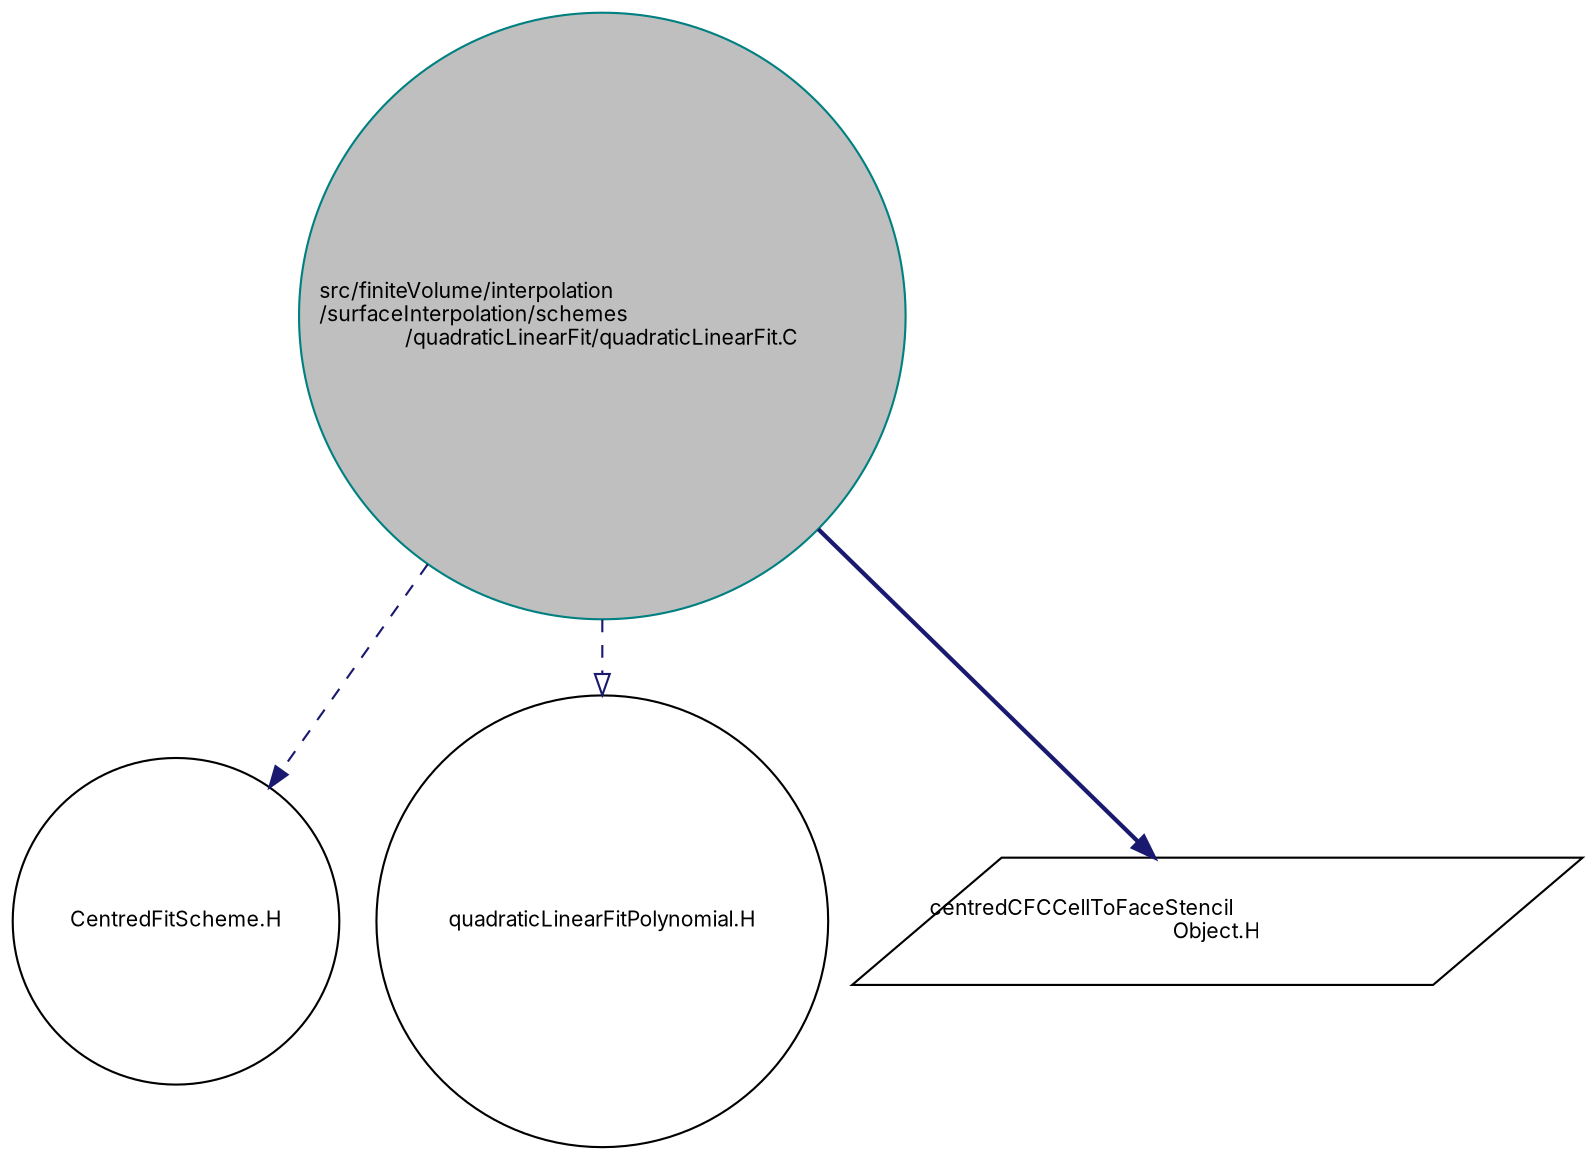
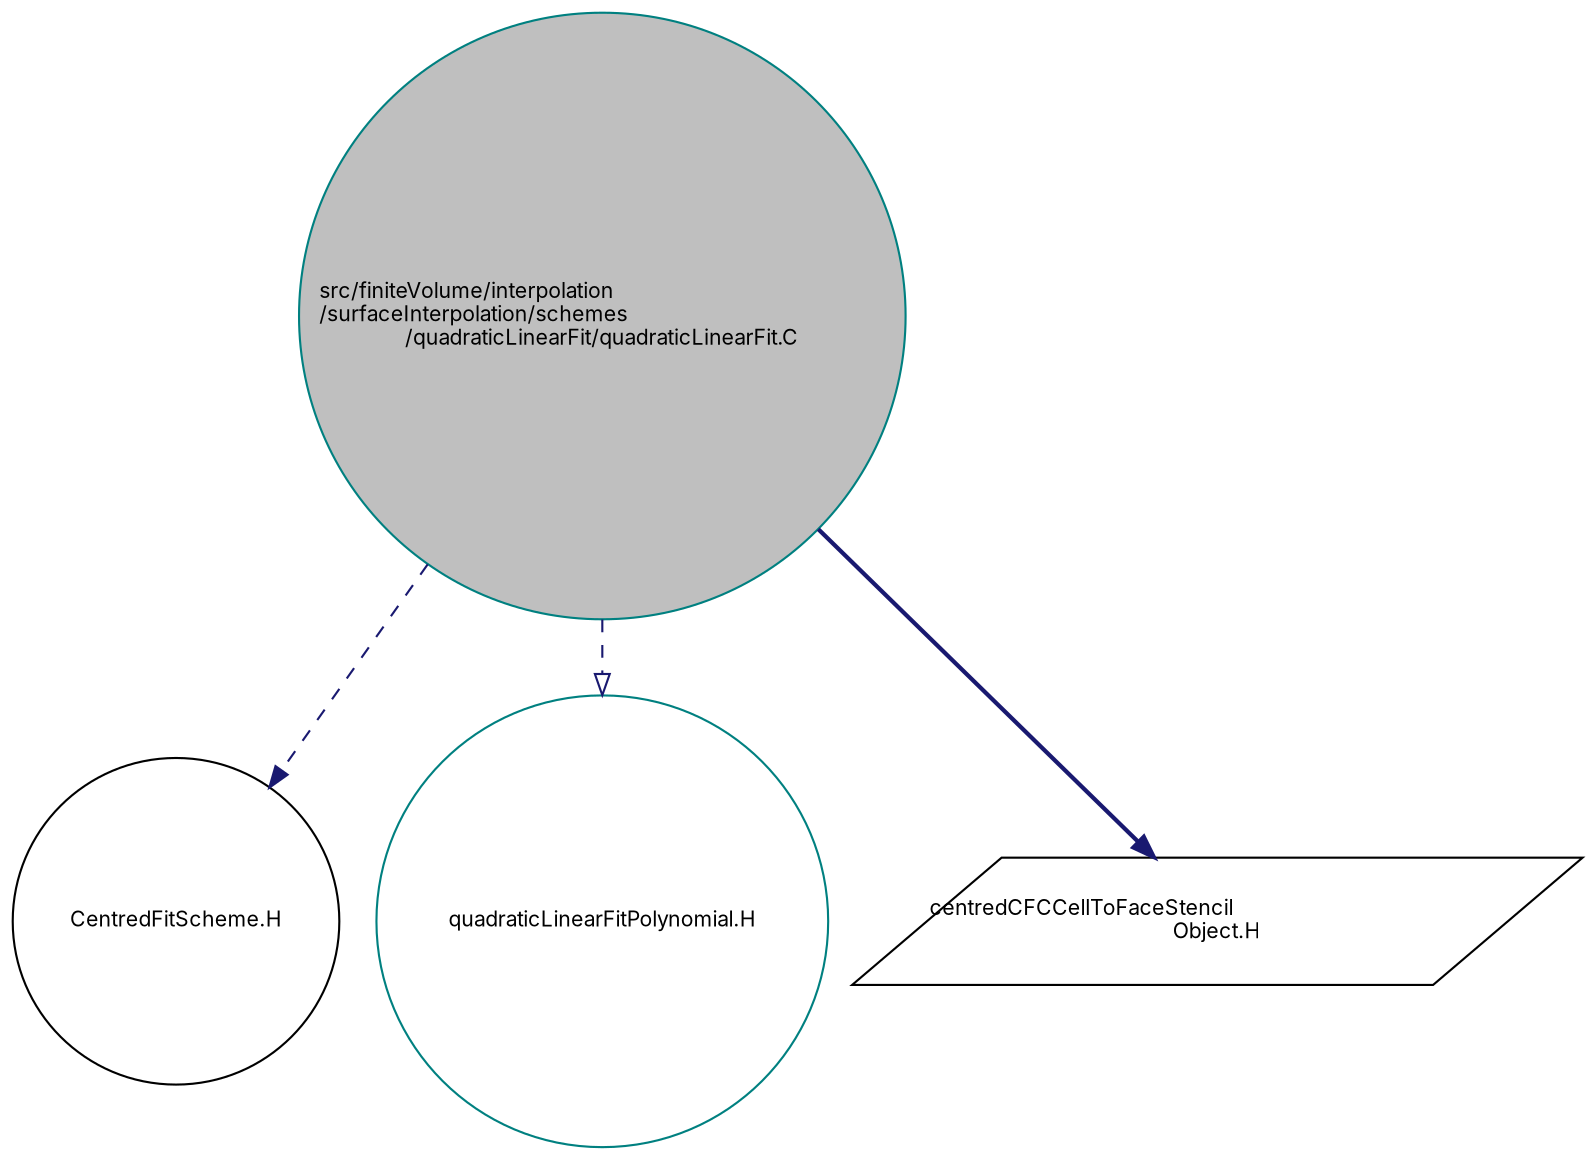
node "quadraticLinearFitPolynomial.H": color black -> teal
